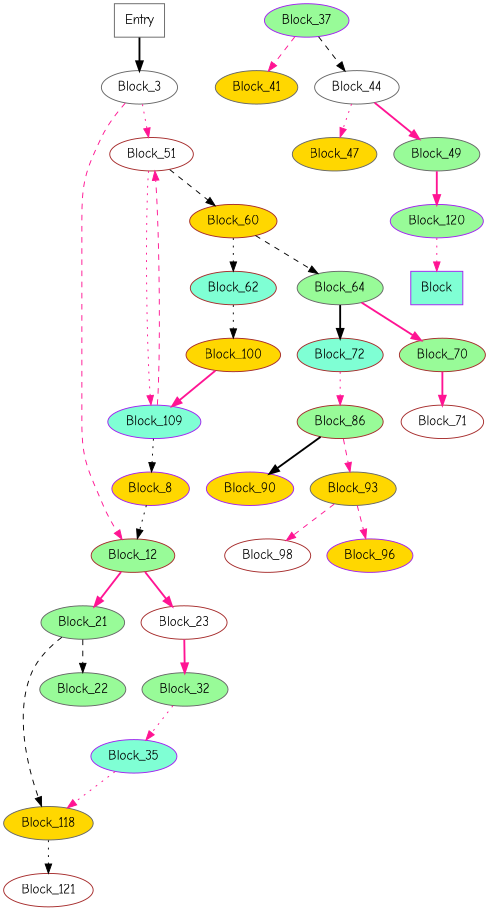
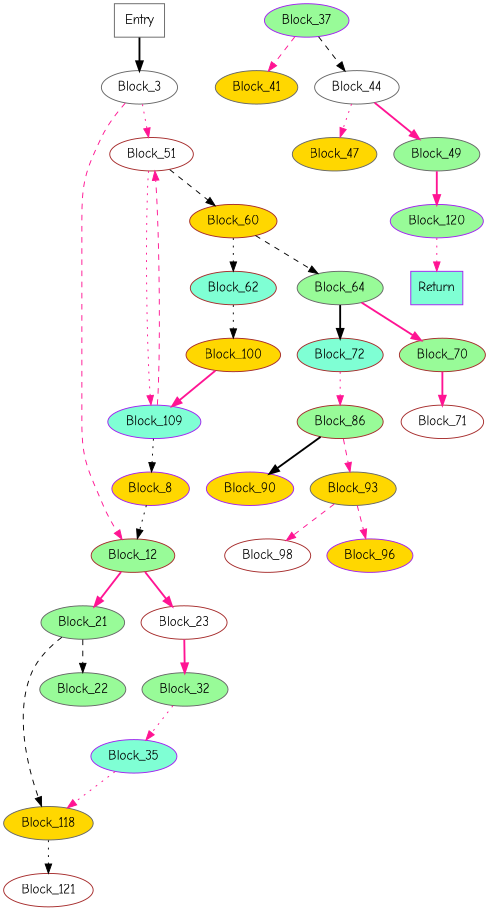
node "Block": label "Block" -> "Return"
